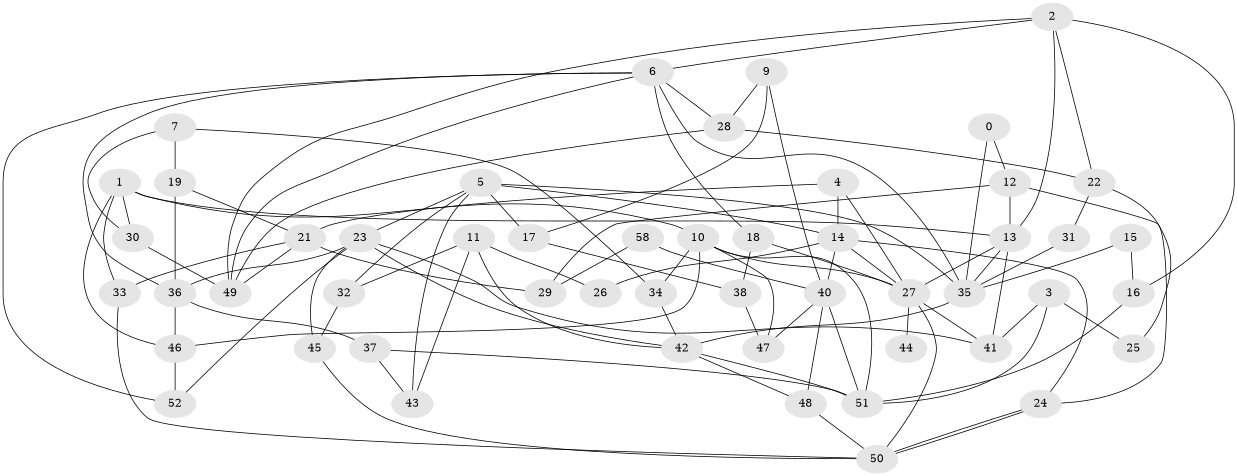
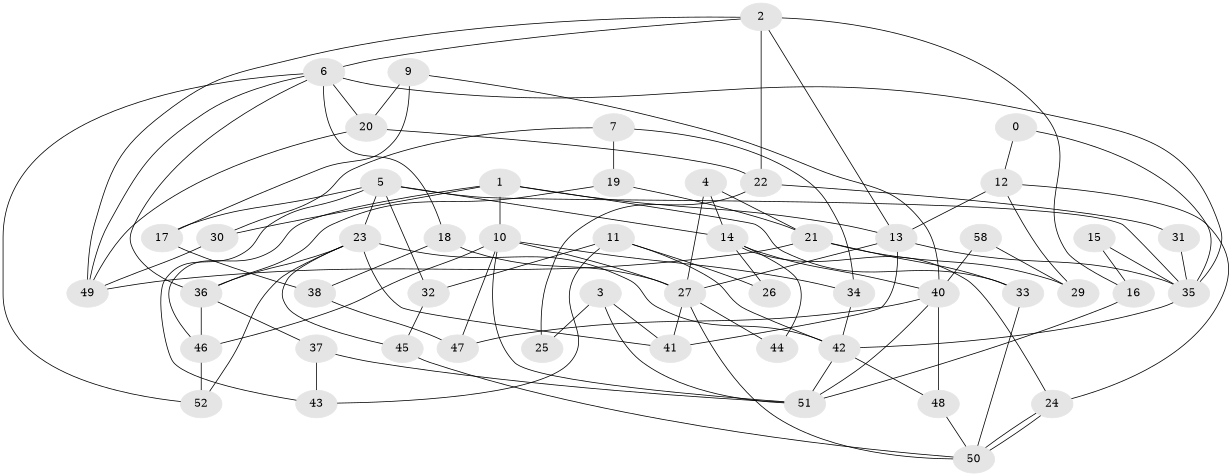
node "28": label "28" -> "20"
edge "14" -- "27": now "14" -- "44"
